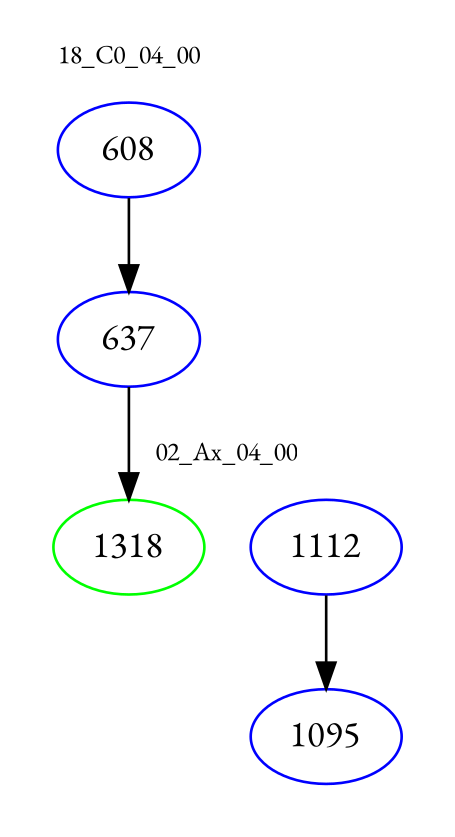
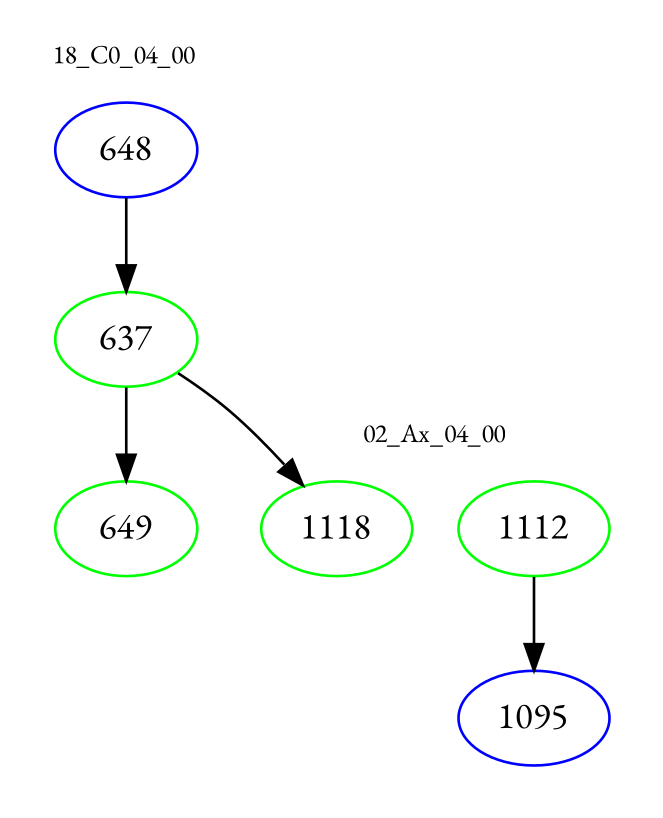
node "608": label "608" -> "648"
node "637": color blue -> green
node "649": added
node "1318": label "1318" -> "1118"
node "1112": color blue -> green
